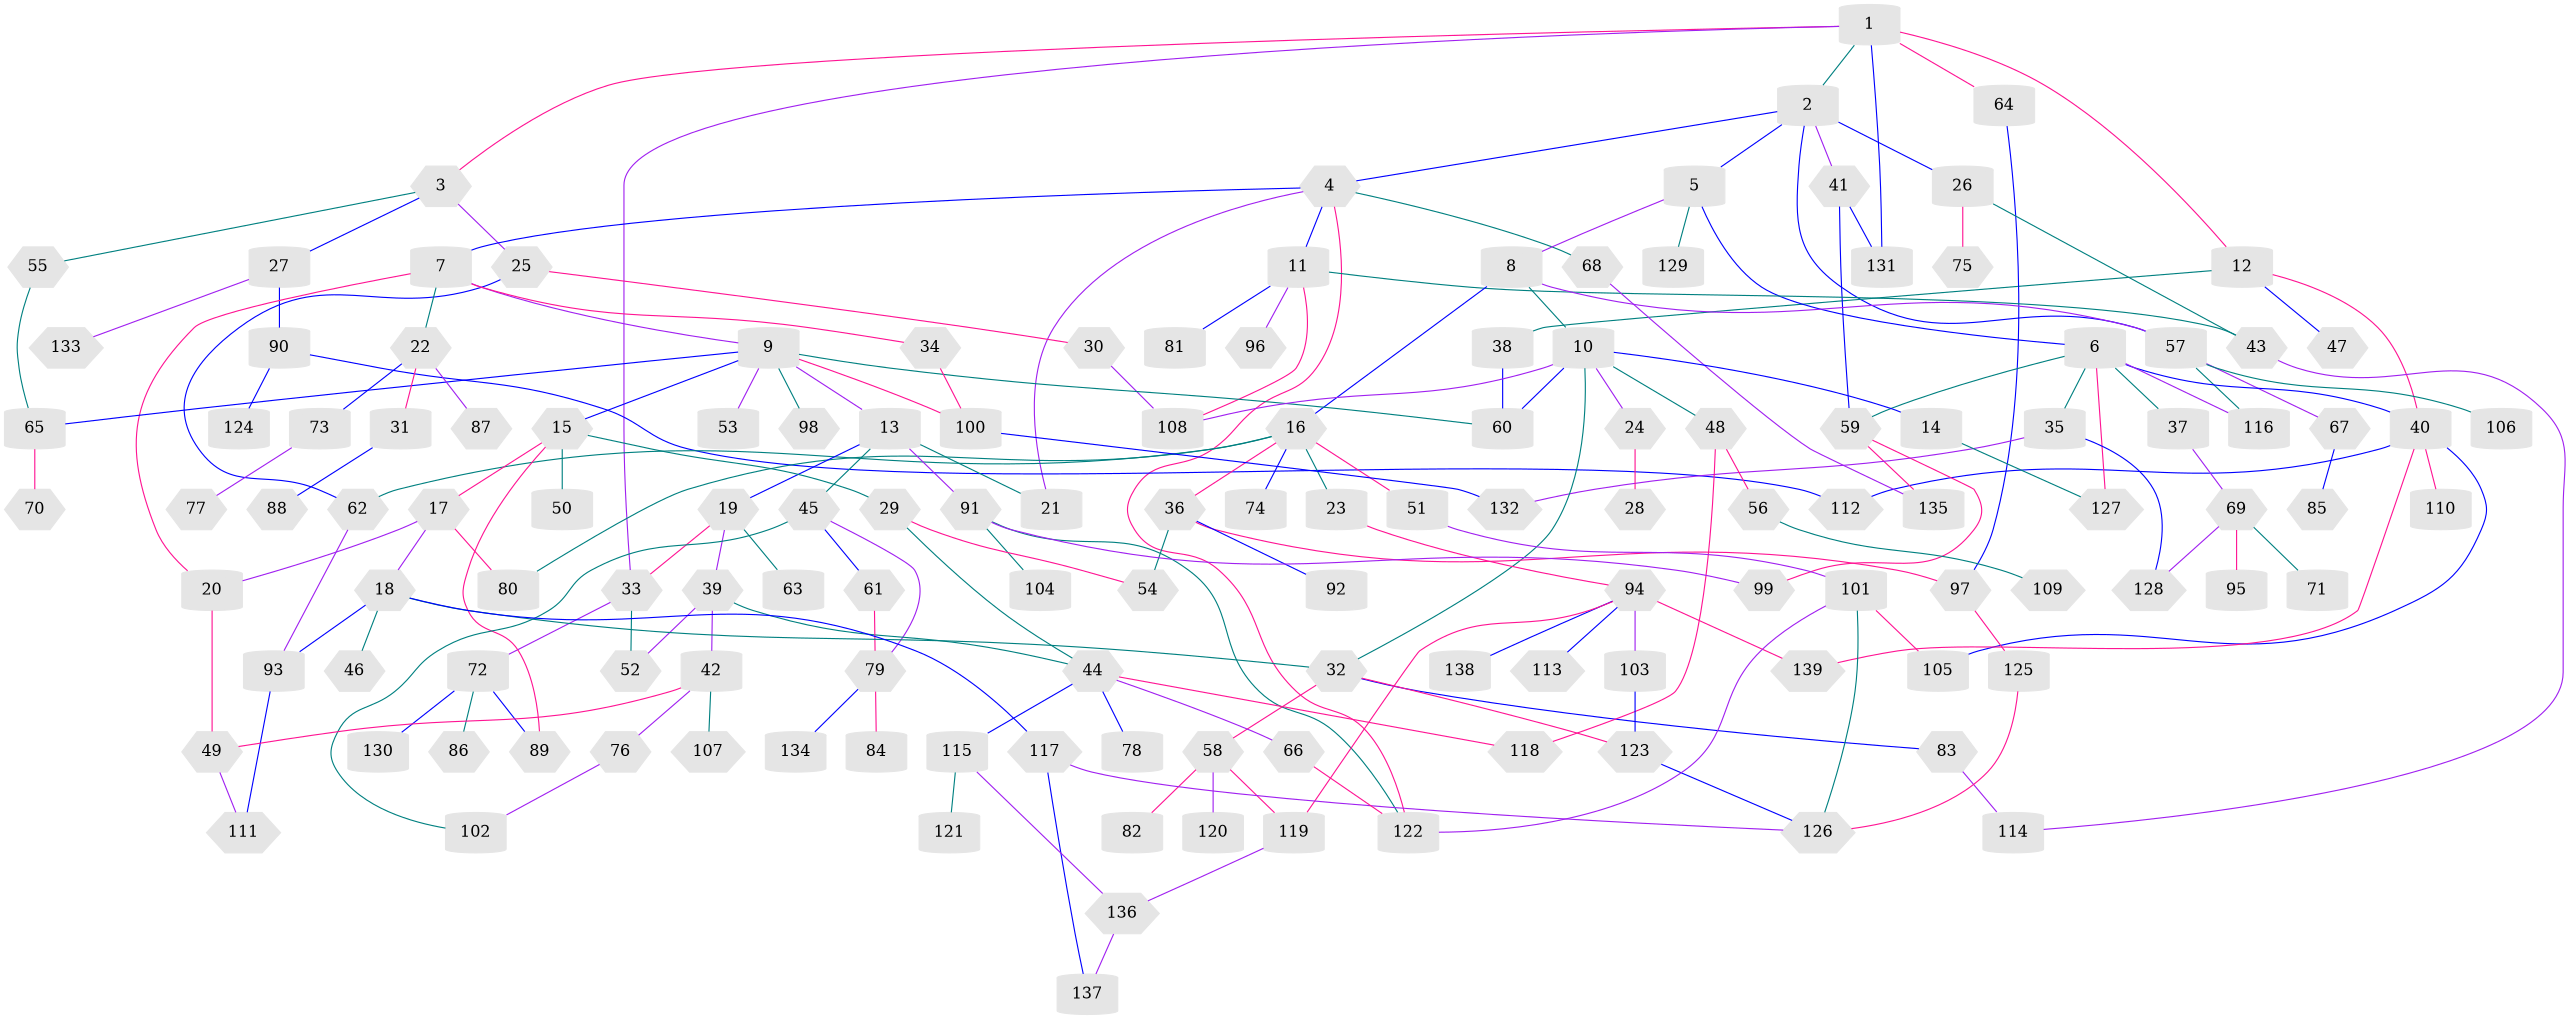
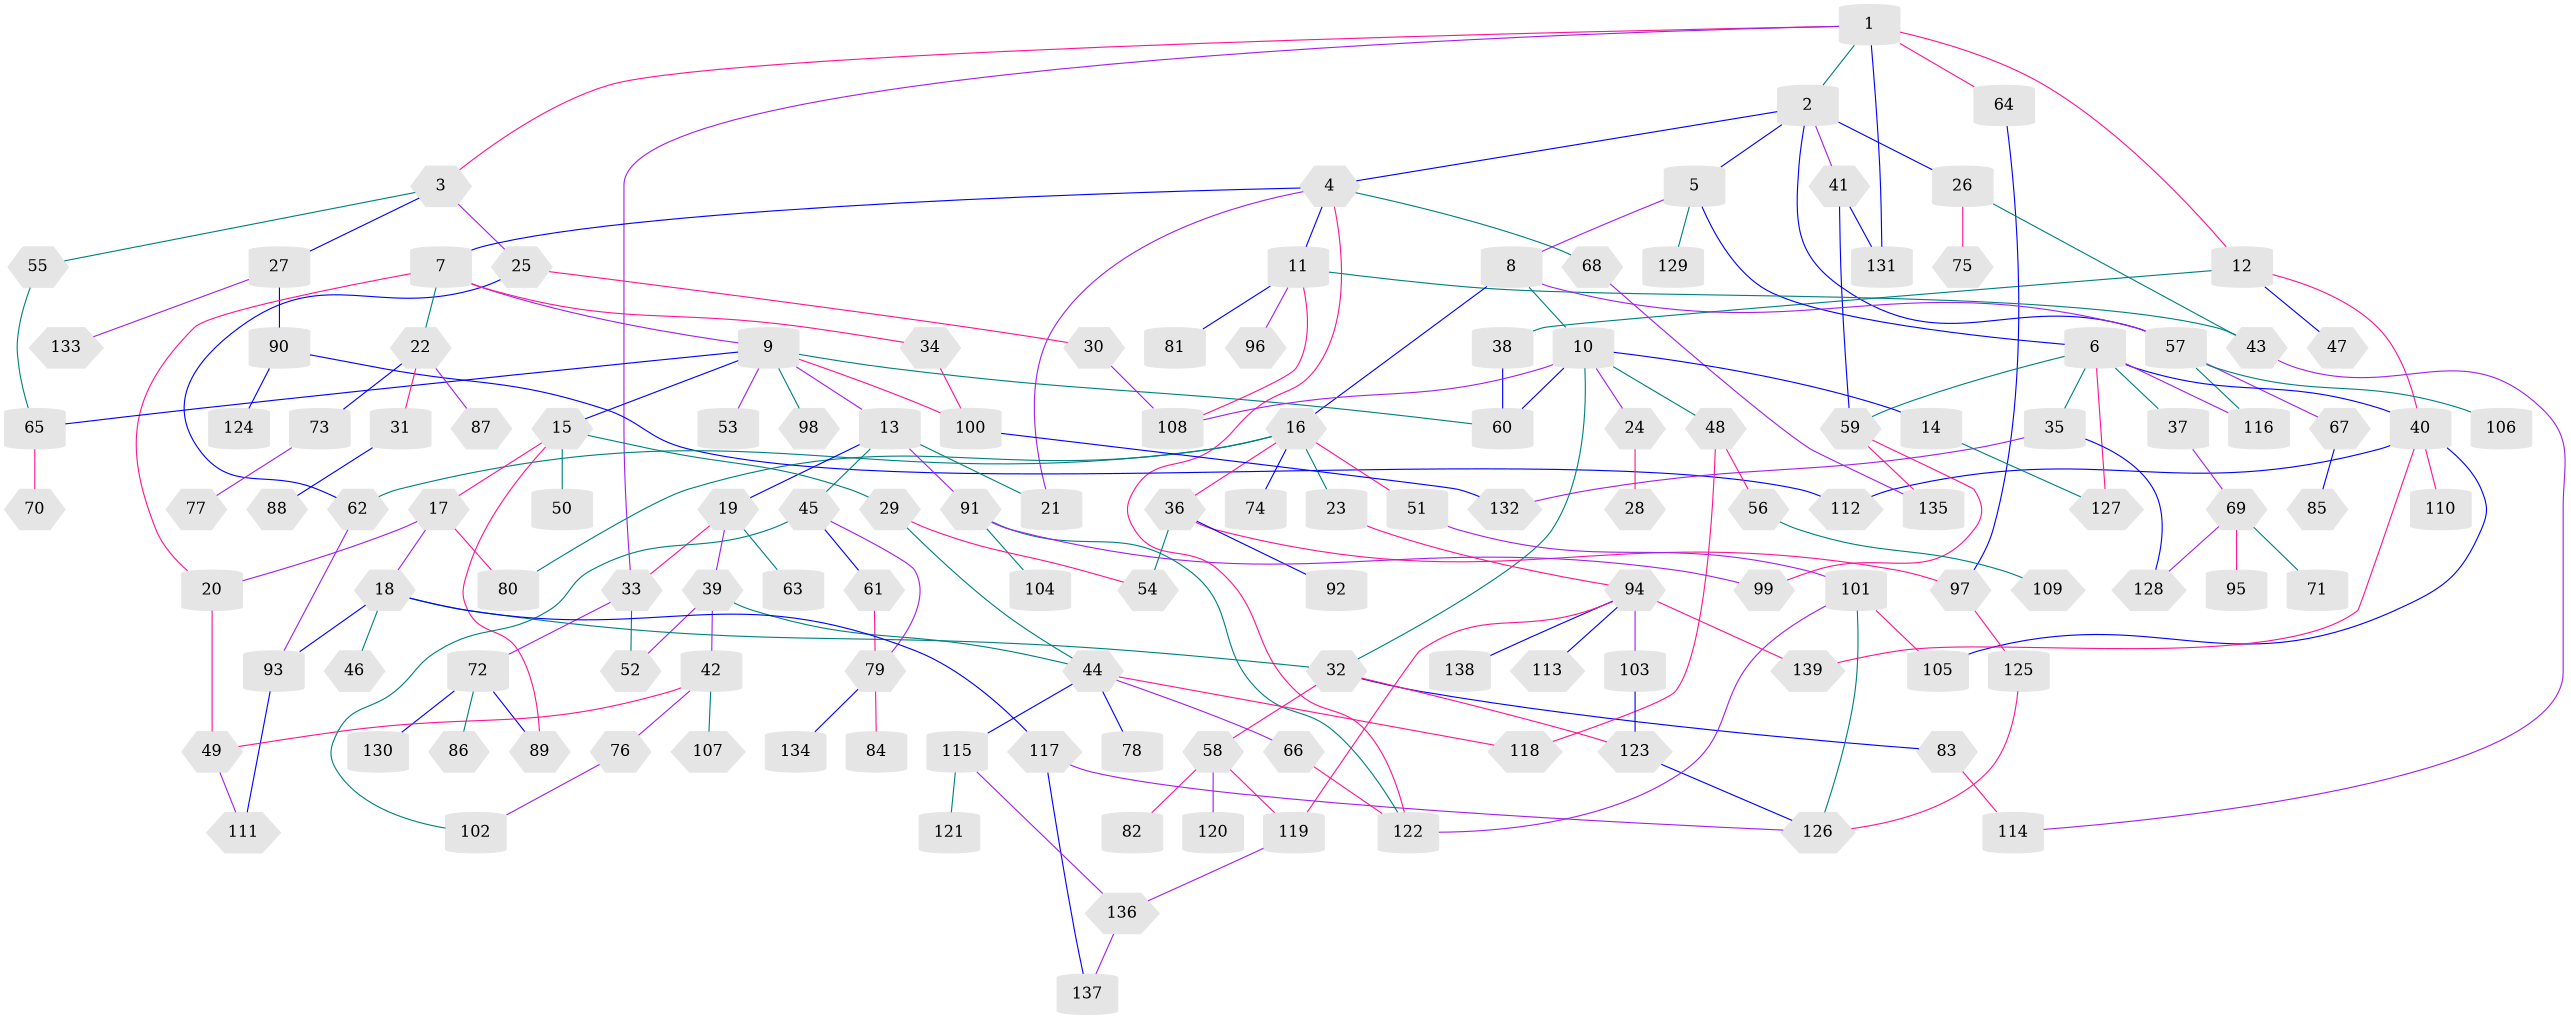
edge "83" -- "114": color purple -> deeppink
